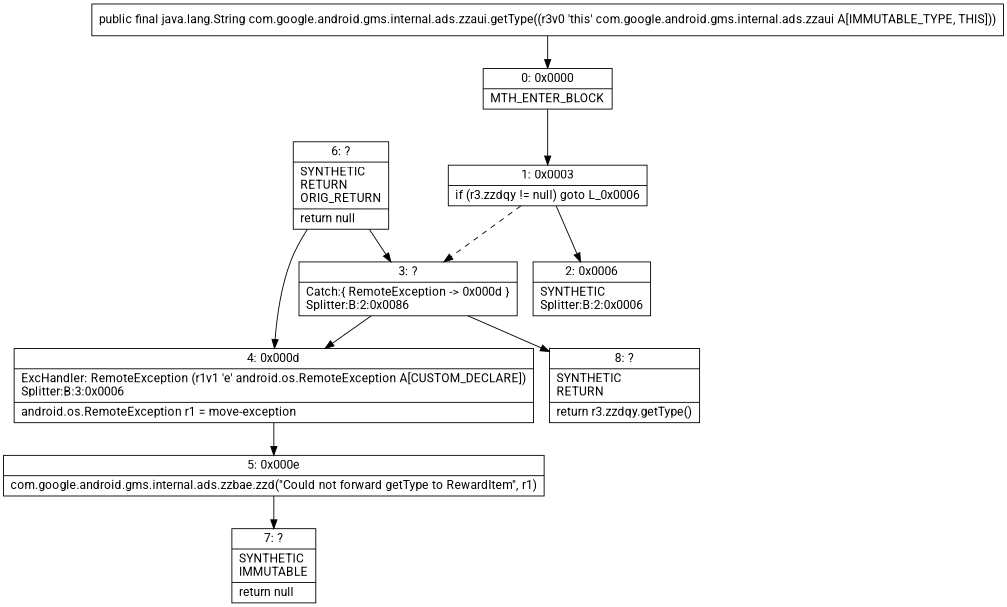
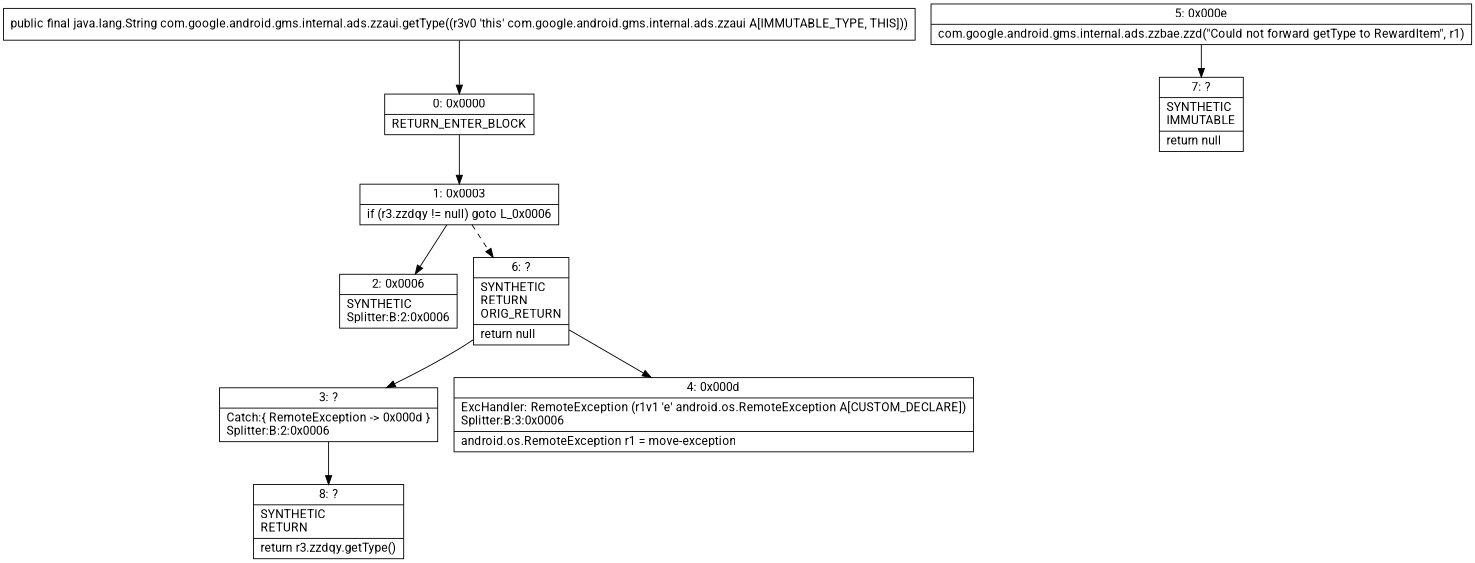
node "0: 0x0000": text "MTH_ENTER_BLOCK" -> "RETURN_ENTER_BLOCK"
edge "1: 0x0003" -> "3: ?": now "1: 0x0003" -> "6: ?"
node "3: ?": text "Splitter:B:2:0x0086" -> "Splitter:B:2:0x0006"
edge "3: ?" -> "4: 0x000d": removed
edge "4: 0x000d" -> "5: 0x000e": removed
